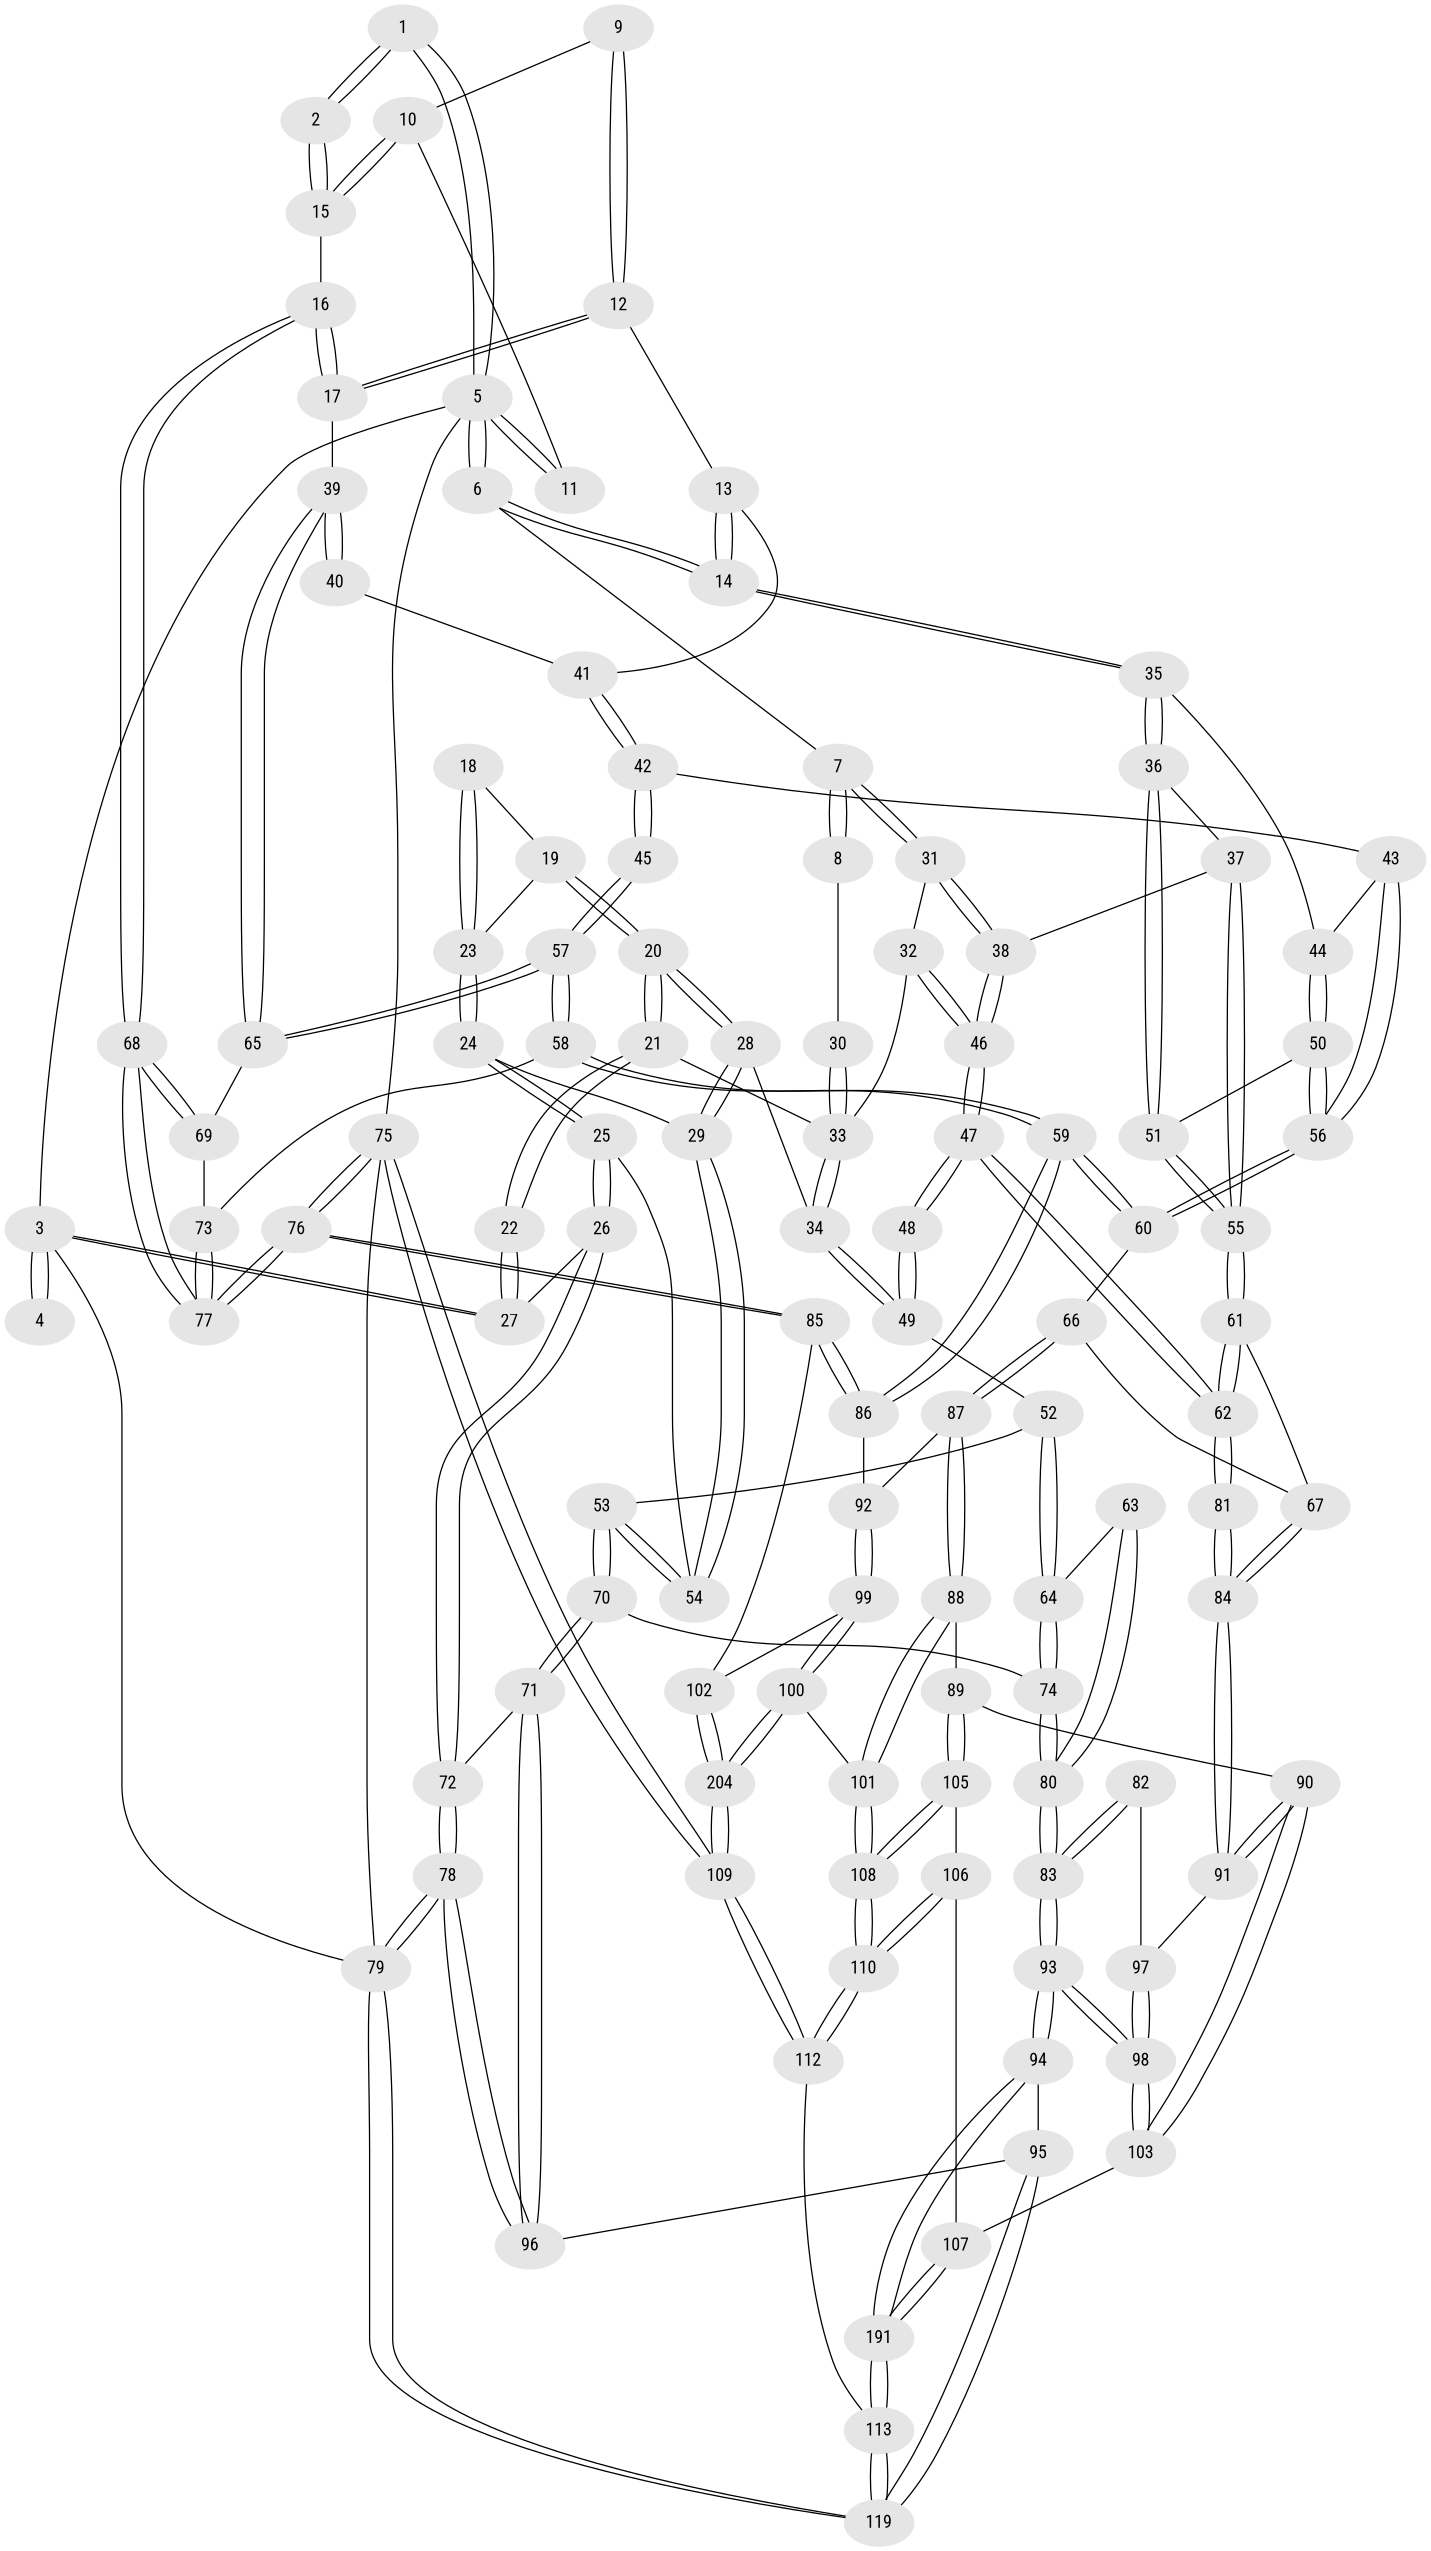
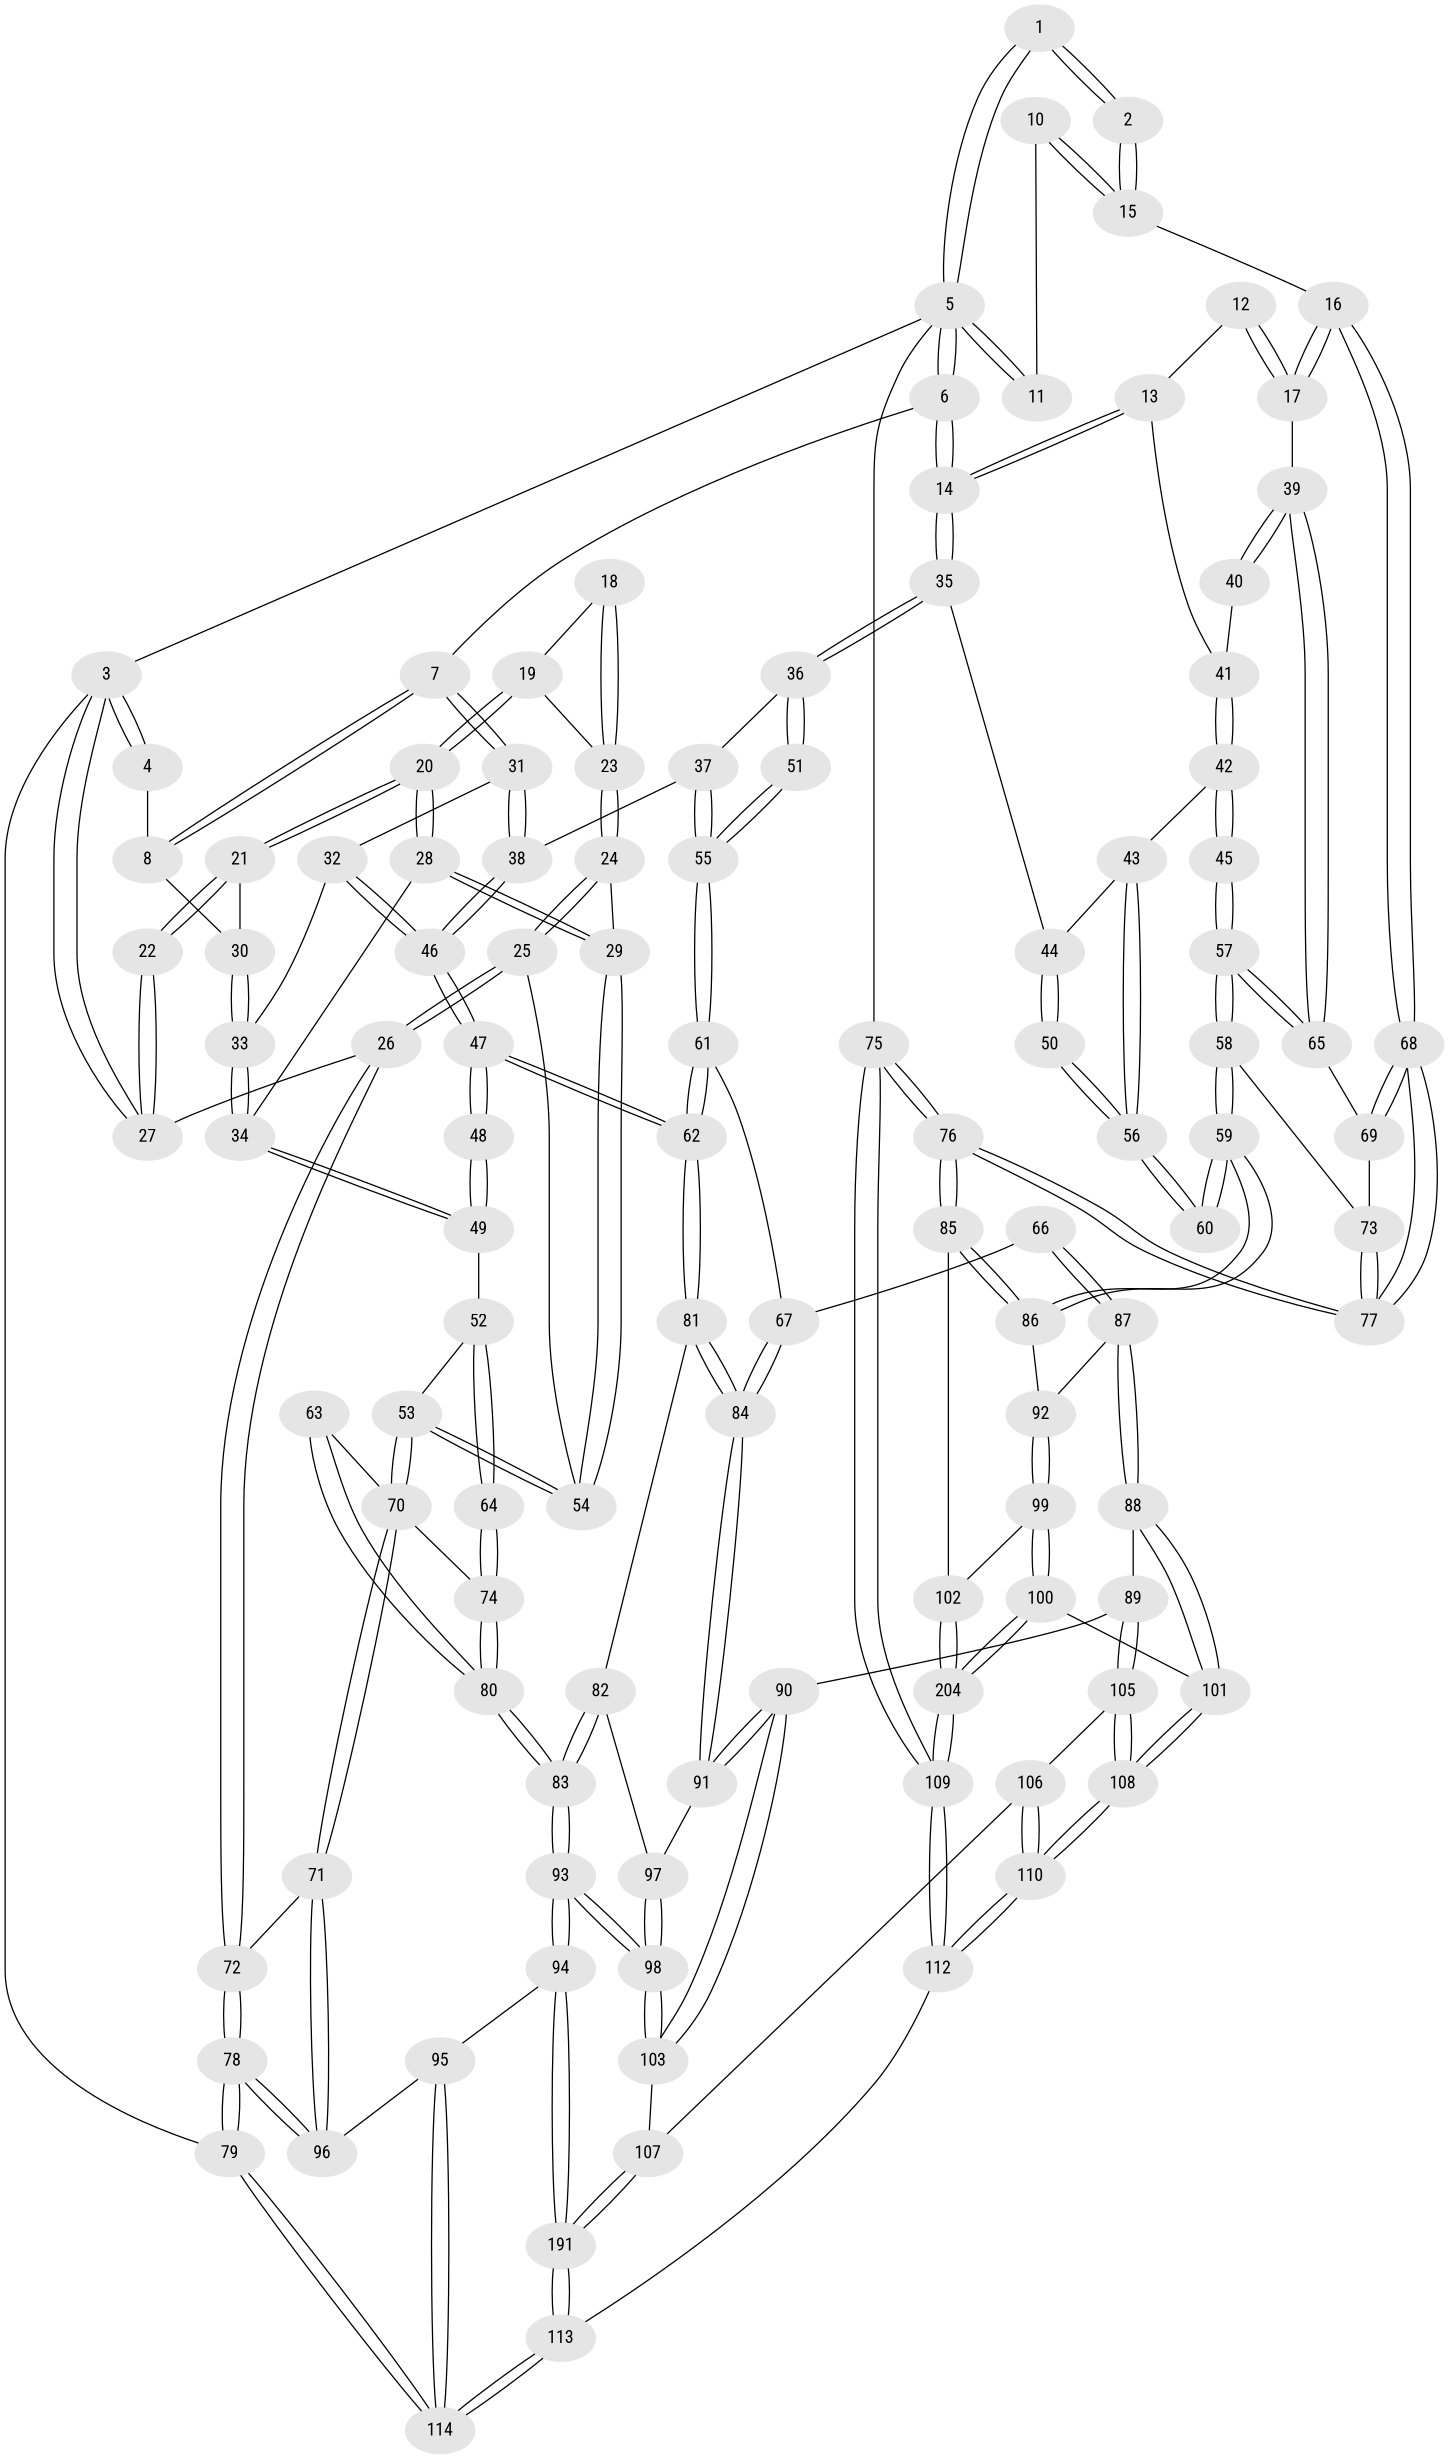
node "9": removed
edge "4" -- "8": added
edge "50" -- "51": removed
edge "21" -- "33": now "21" -- "30"
edge "60" -- "66": removed
edge "81" -- "82": added
edge "75" -- "79": removed
edge "63" -- "64": now "63" -- "70"
node "119": label "119" -> "114"
